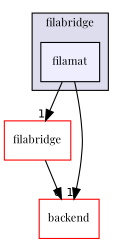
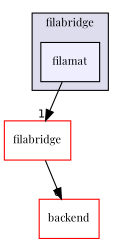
edge "filamat" -> "backend": removed
